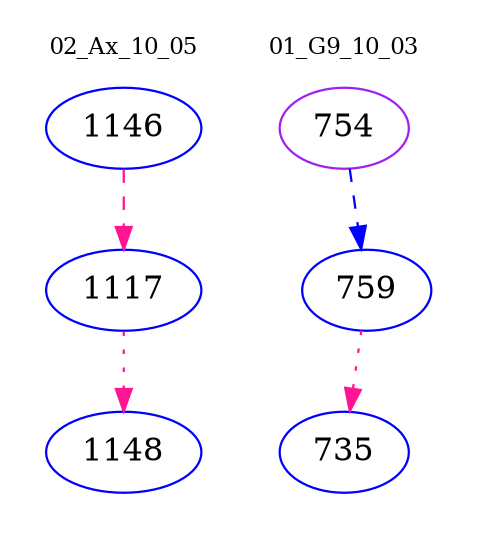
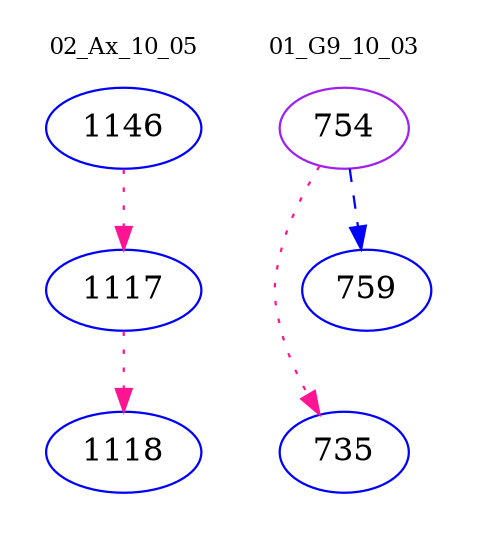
edge "1146" -> "1117": style dashed -> dotted
edge "759" -> "735": now "754" -> "735"
node "1148": label "1148" -> "1118"
